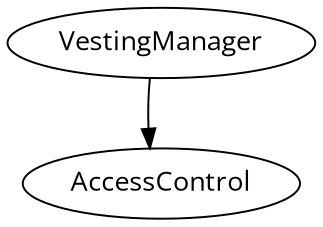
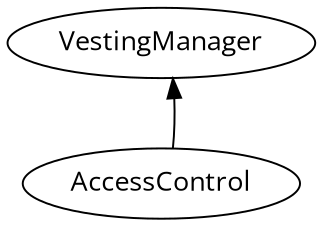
edge "VestingManager" -> "AccessControl": reversed
